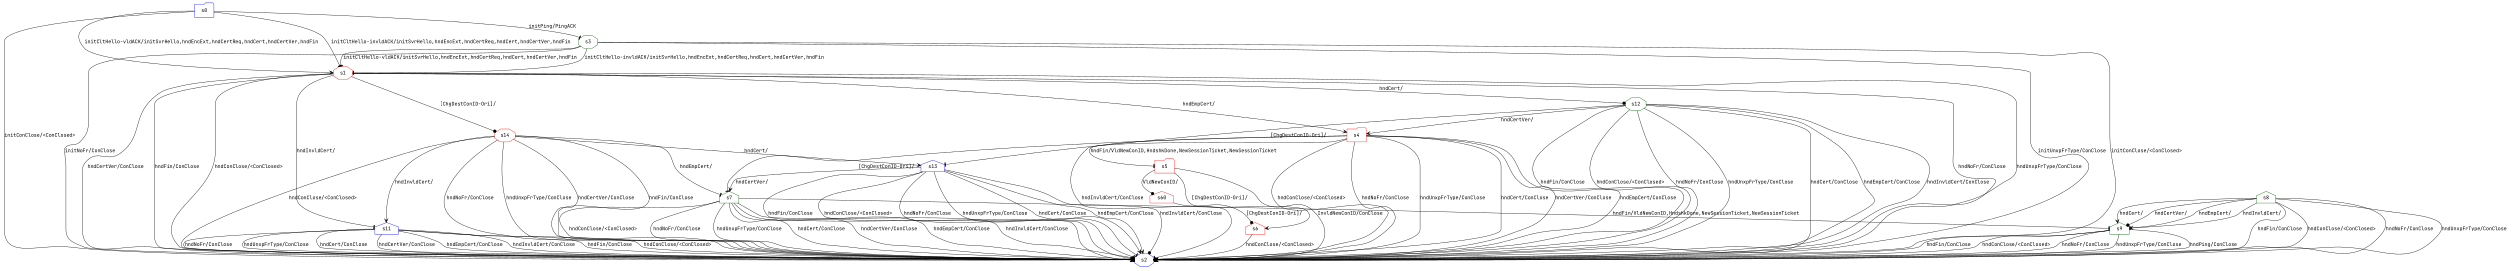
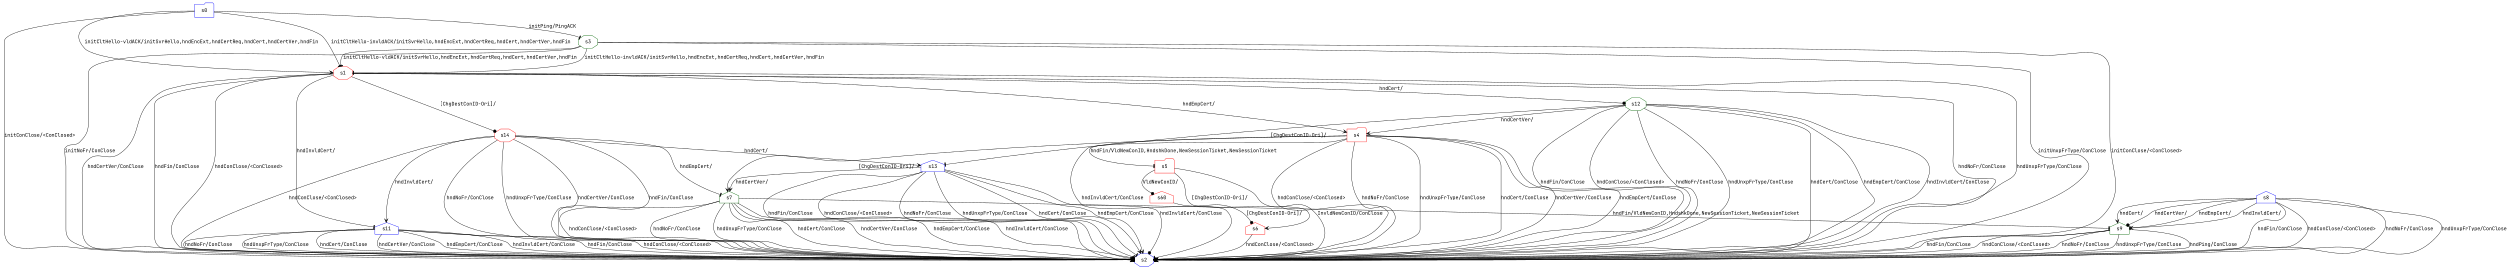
edge "s4" -> "s7": arrowhead tee -> vee
node "s8": color darkgreen -> blue
